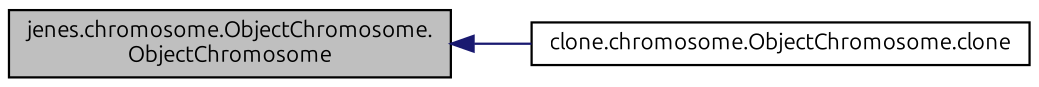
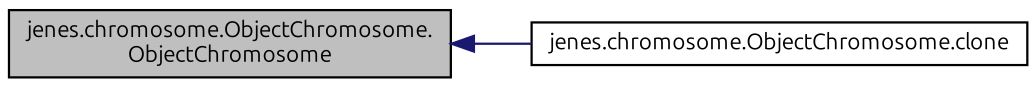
node "clone.chromosome.ObjectChromosome.clone": label "clone.chromosome.ObjectChromosome.clone" -> "jenes.chromosome.ObjectChromosome.clone"
